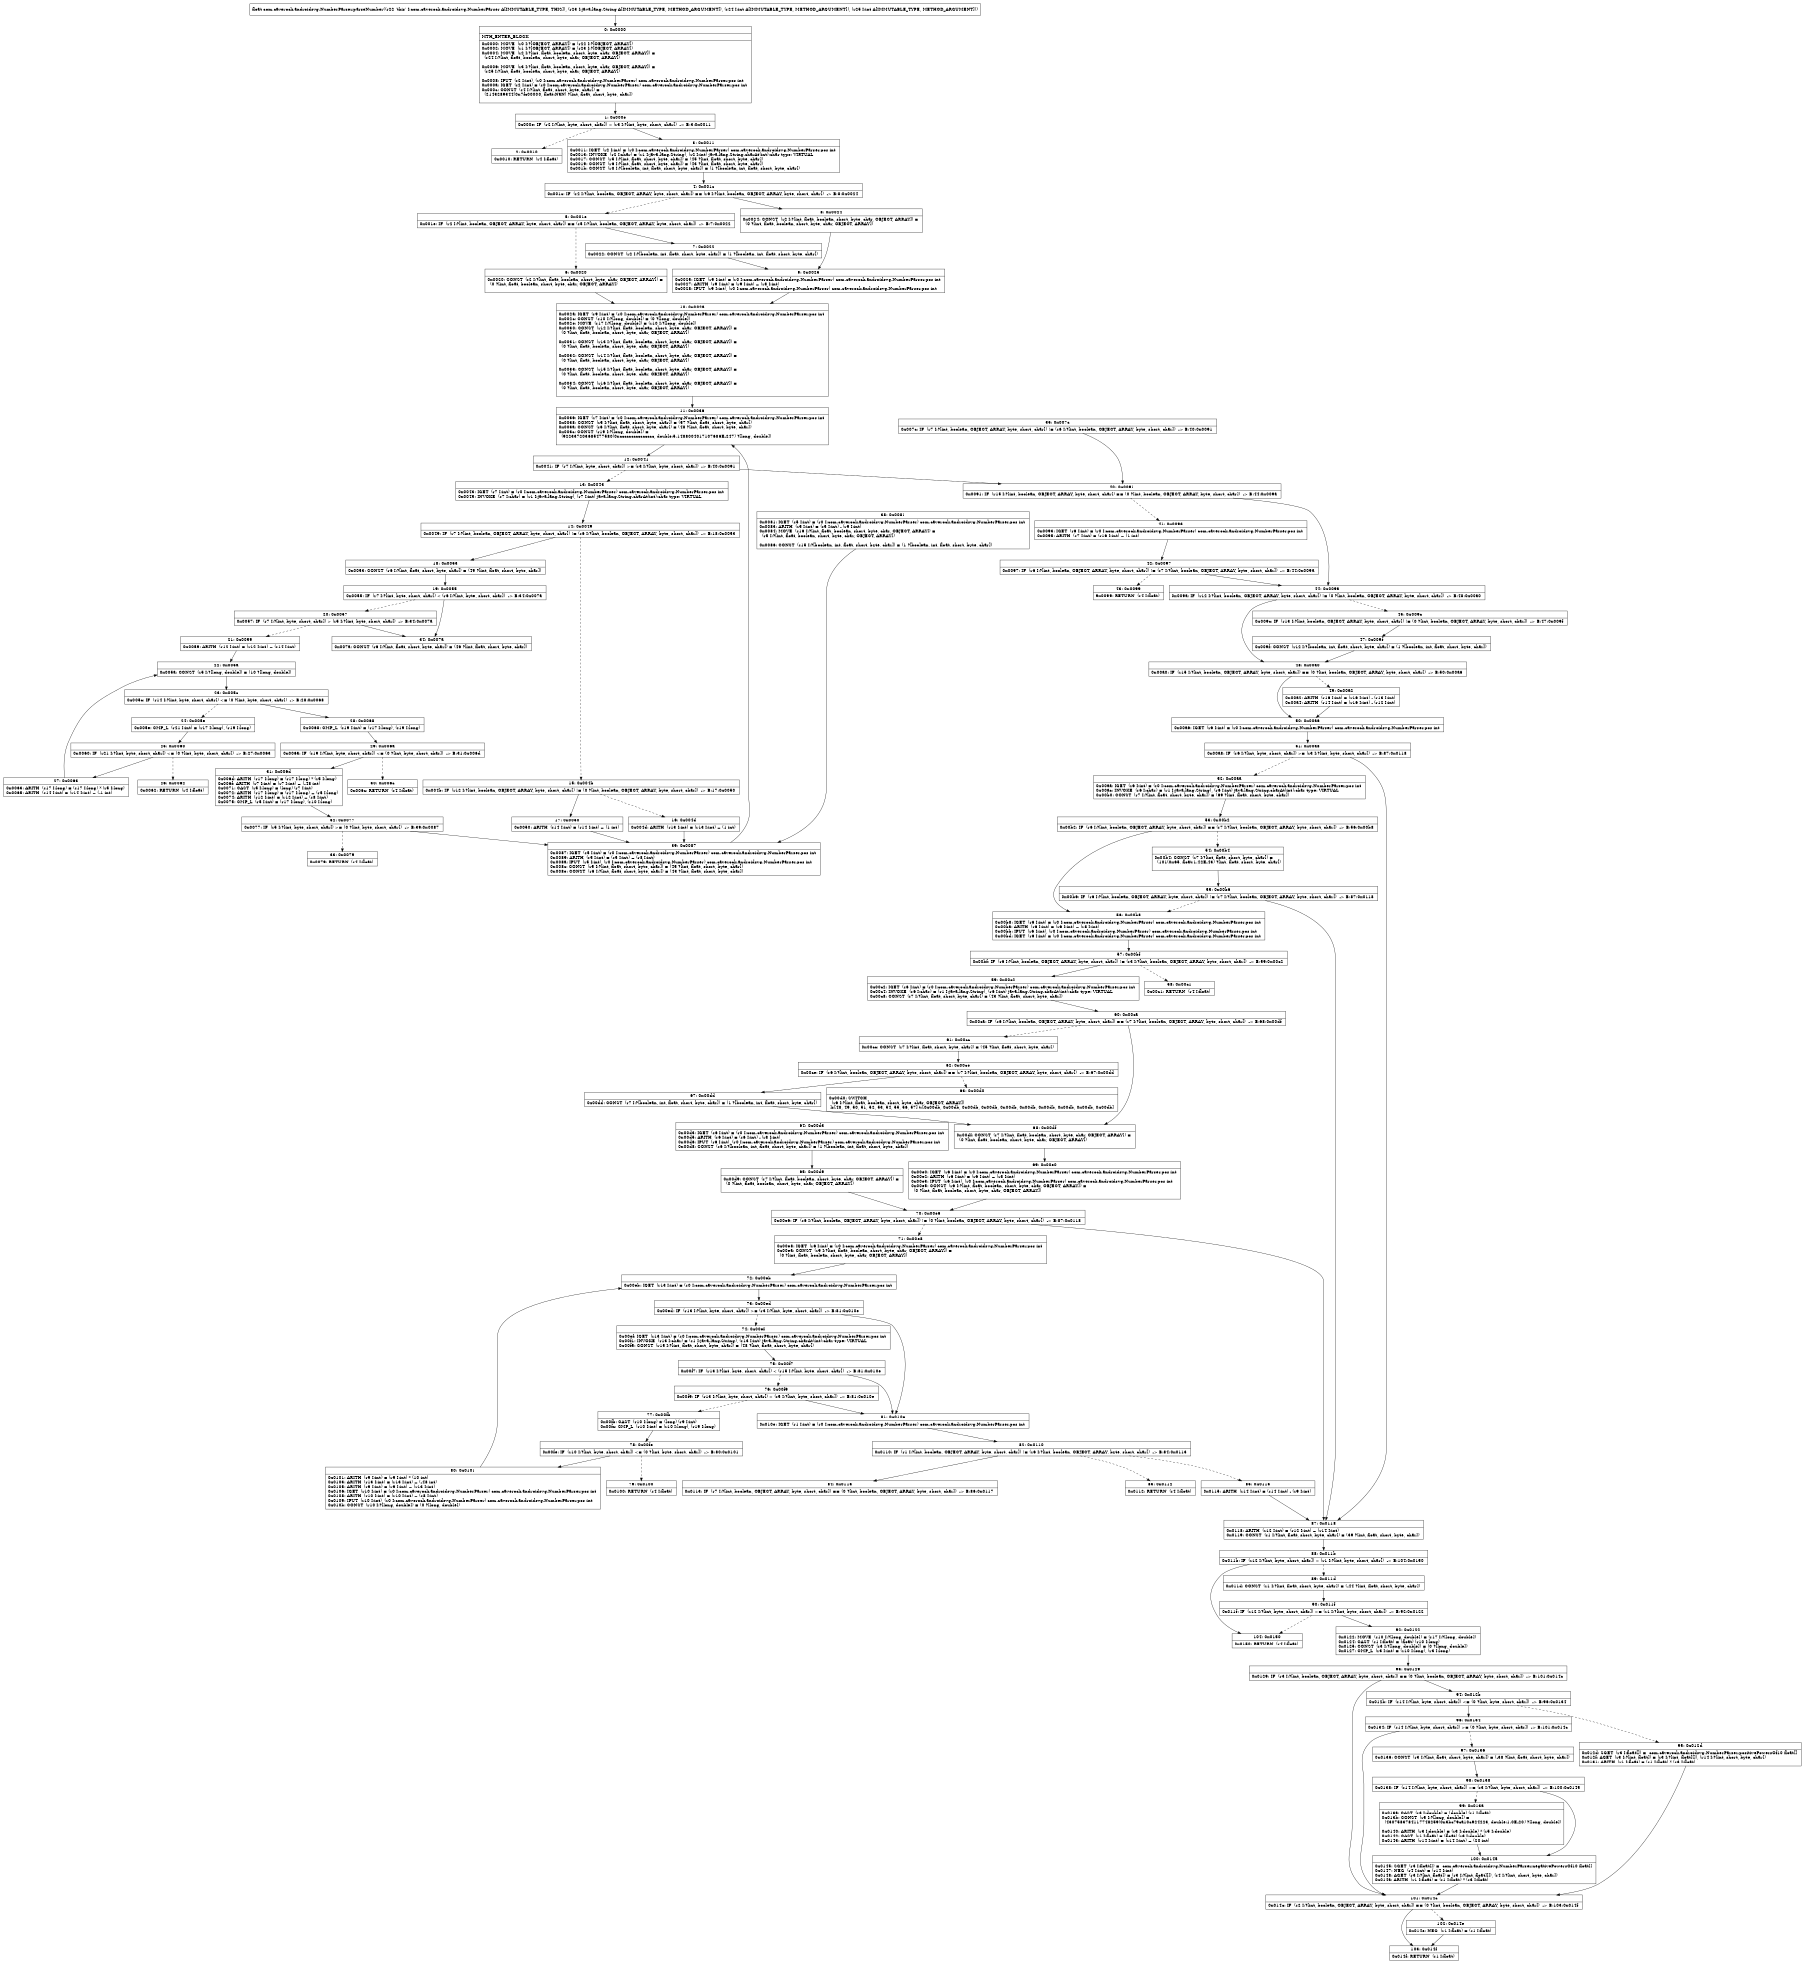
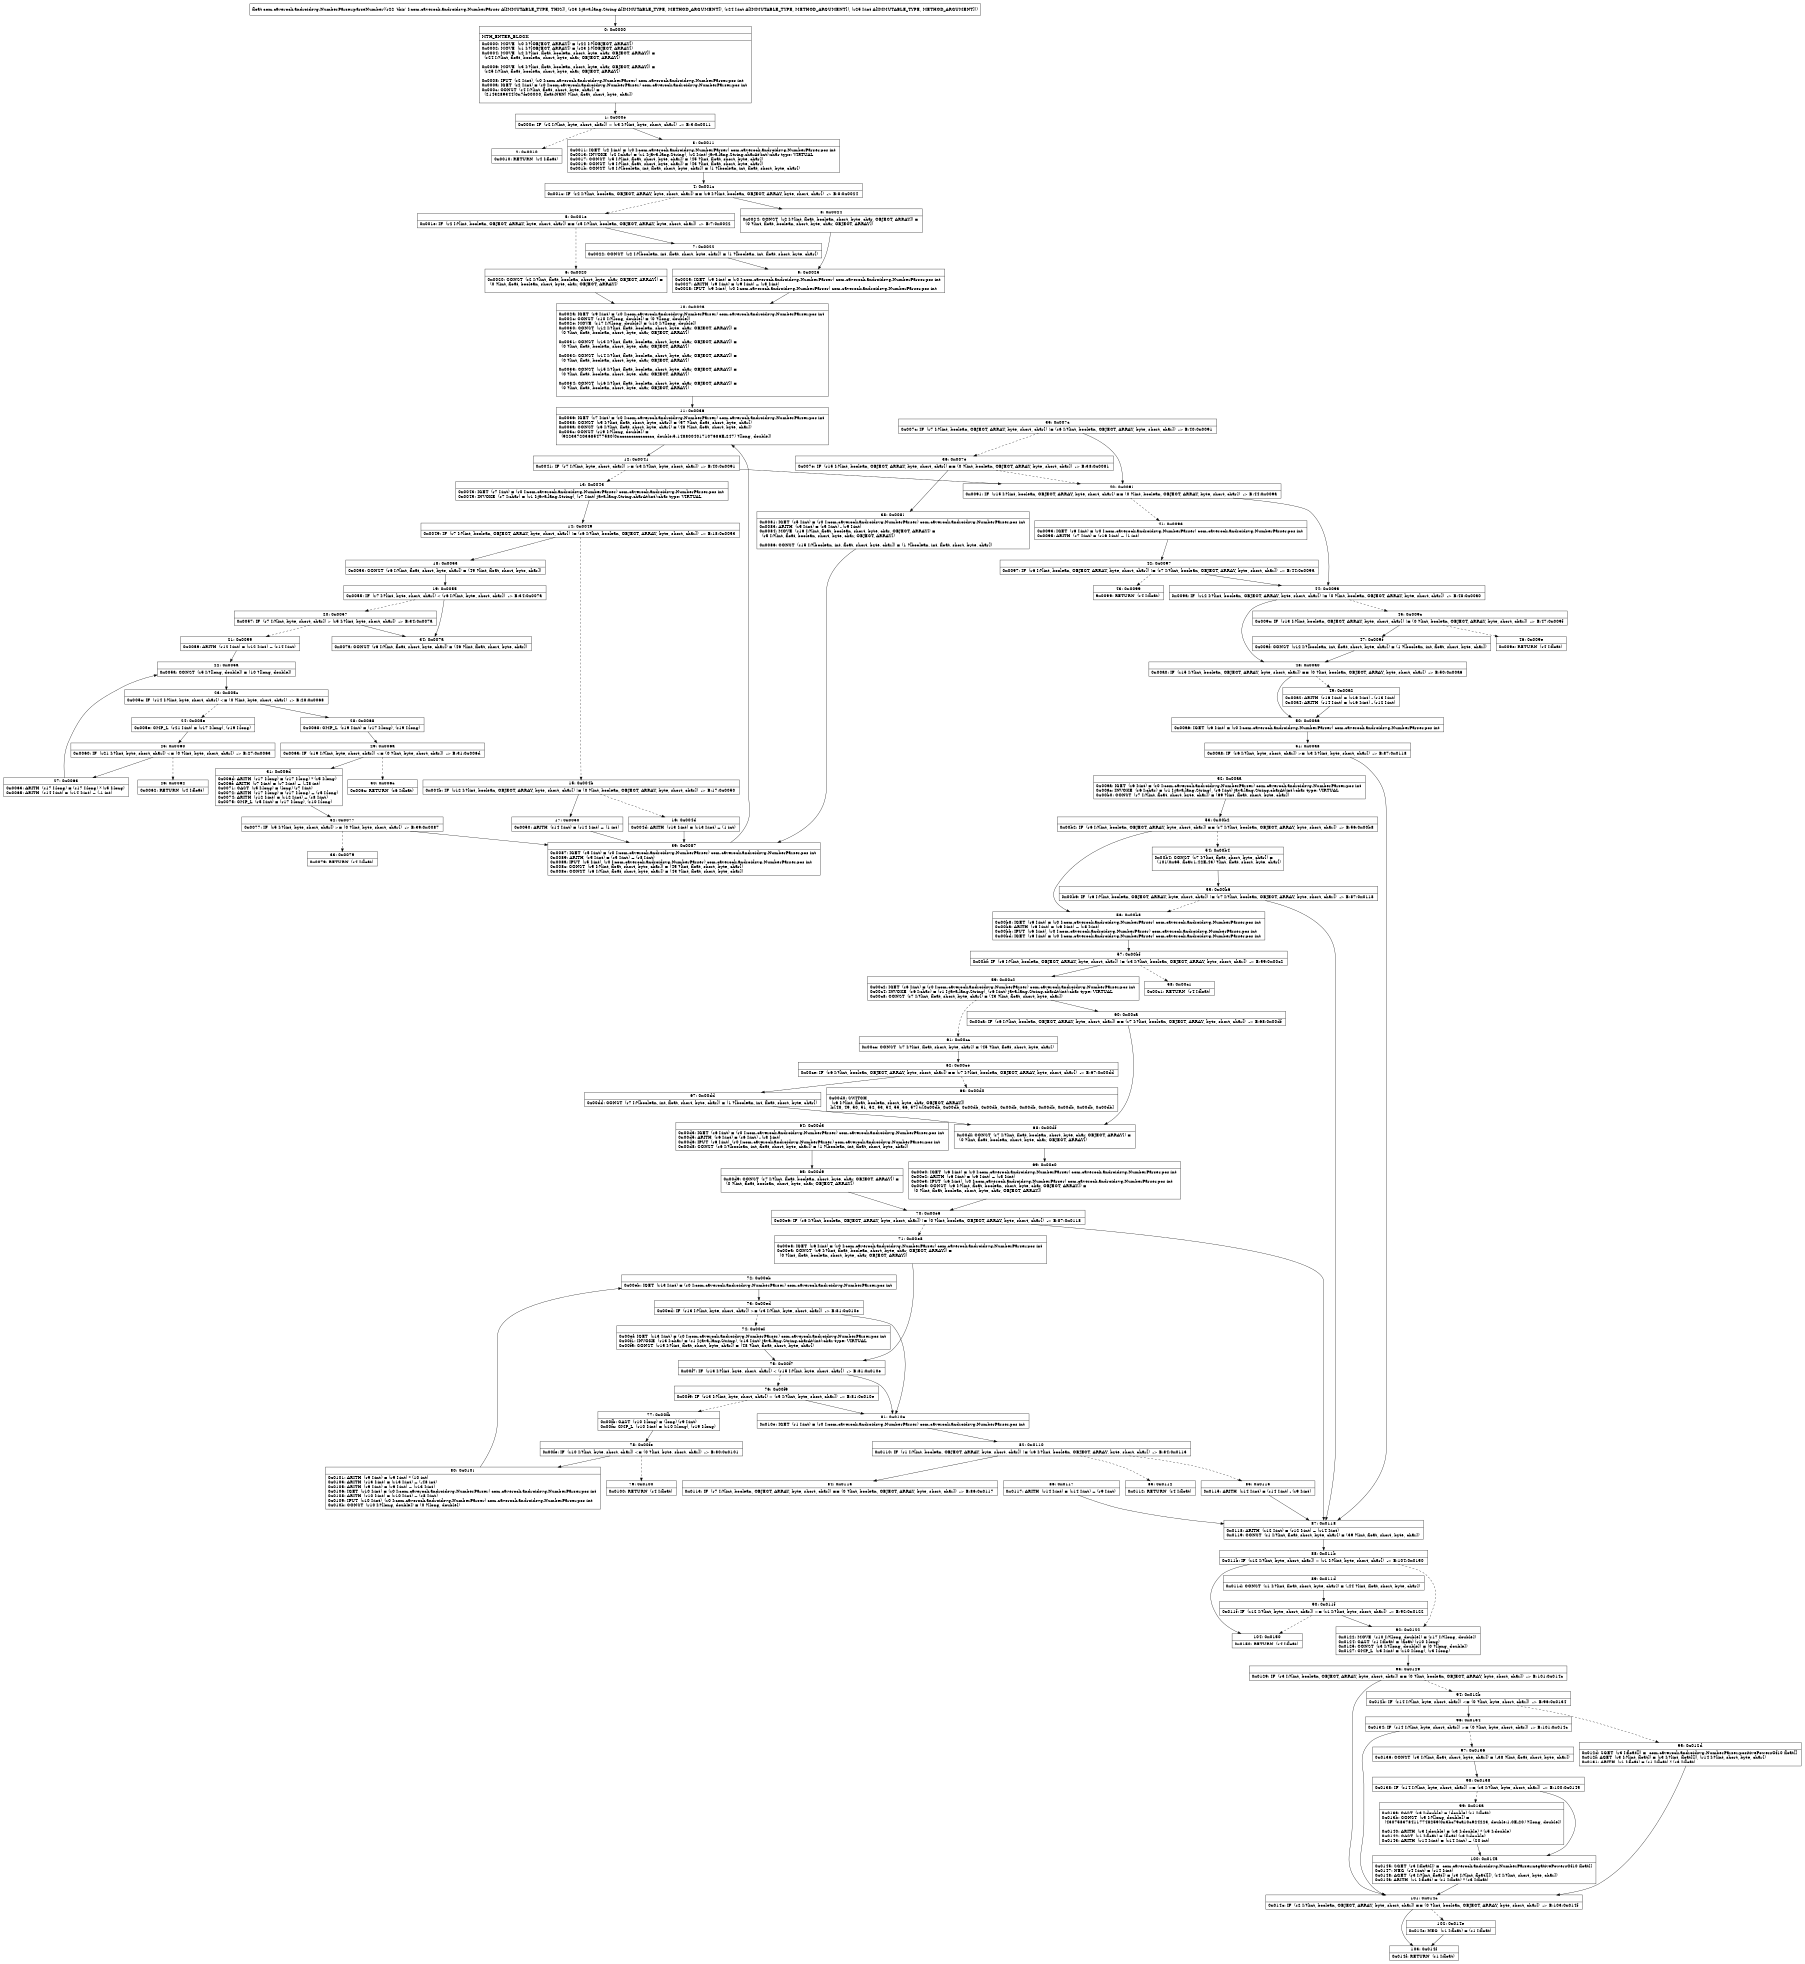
node "36: 0x007e": added
node "46: 0x009e": added
edge "51: 0x00a8" -> "52: 0x00aa": removed
node "30: 0x006c": text "0x006c: RETURN  (r4 I:float)" -> "0x006c: RETURN  (r6 I:float)"
edge "60: 0x00ca" -> "61: 0x00cc": now "59: 0x00c2" -> "61: 0x00cc"
edge "71: 0x00e8" -> "72: 0x00eb": now "71: 0x00e8" -> "75: 0x00f7"
node "86: 0x0117": added
edge "88: 0x011b" -> "89: 0x011d": now "88: 0x011b" -> "92: 0x0122"
edge "93: 0x0129" -> "94: 0x012b": style solid -> dashed
